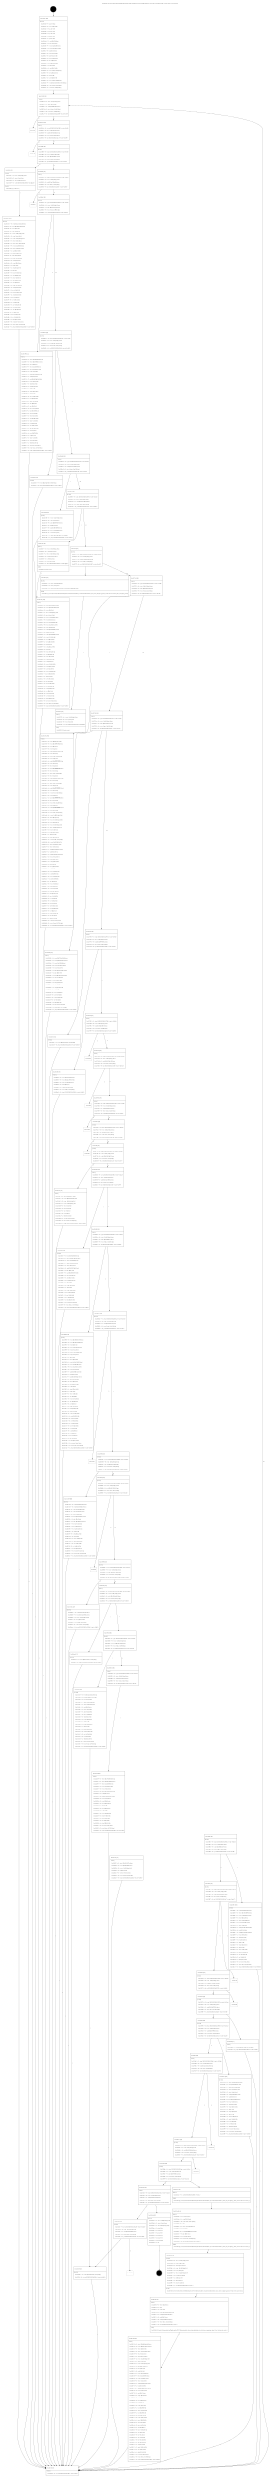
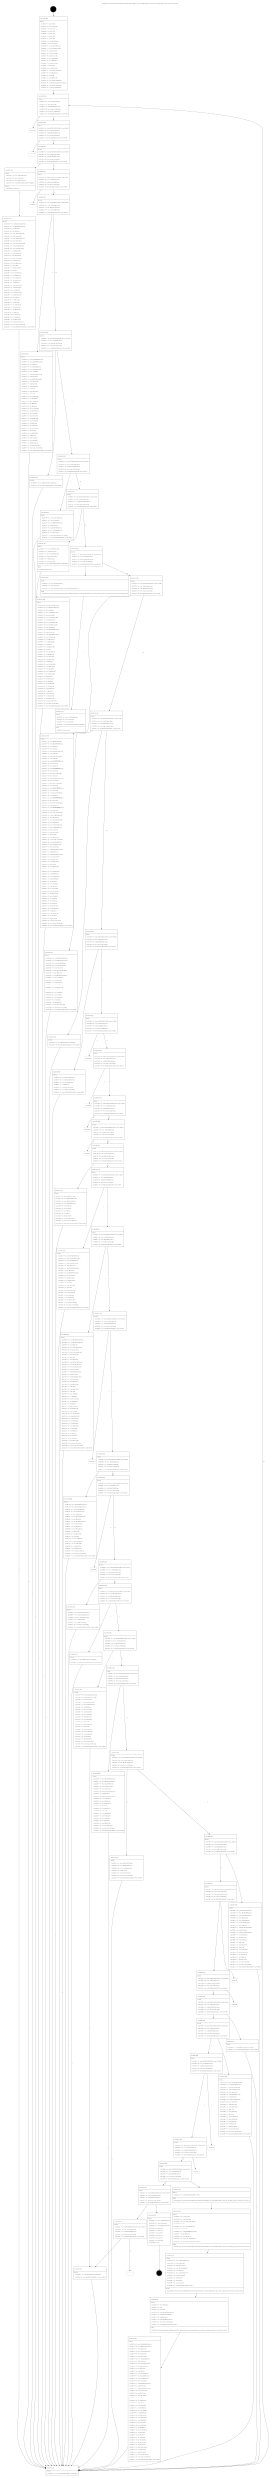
node "0x401909 [28]": added
